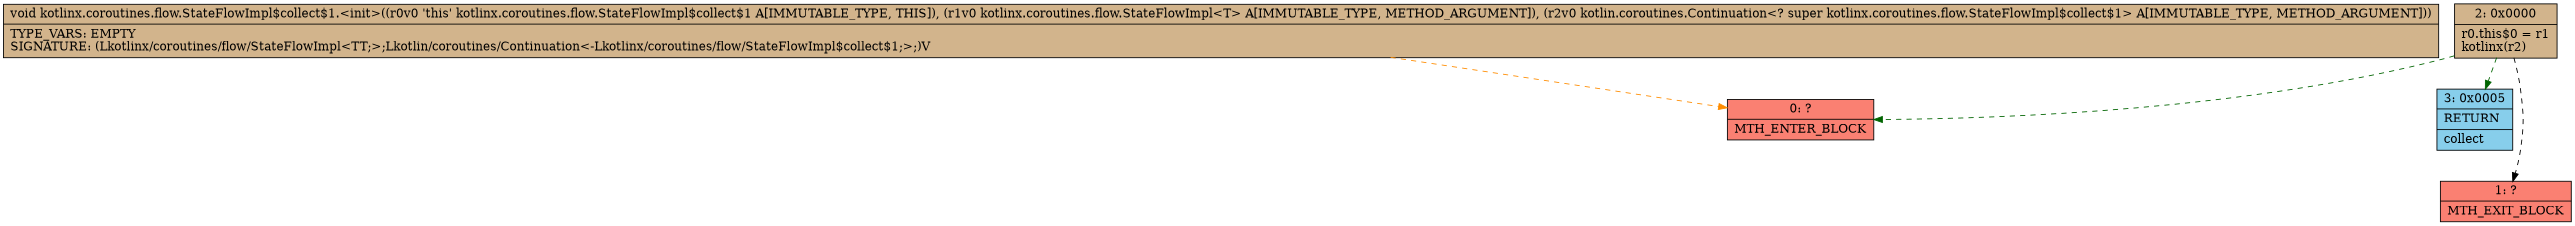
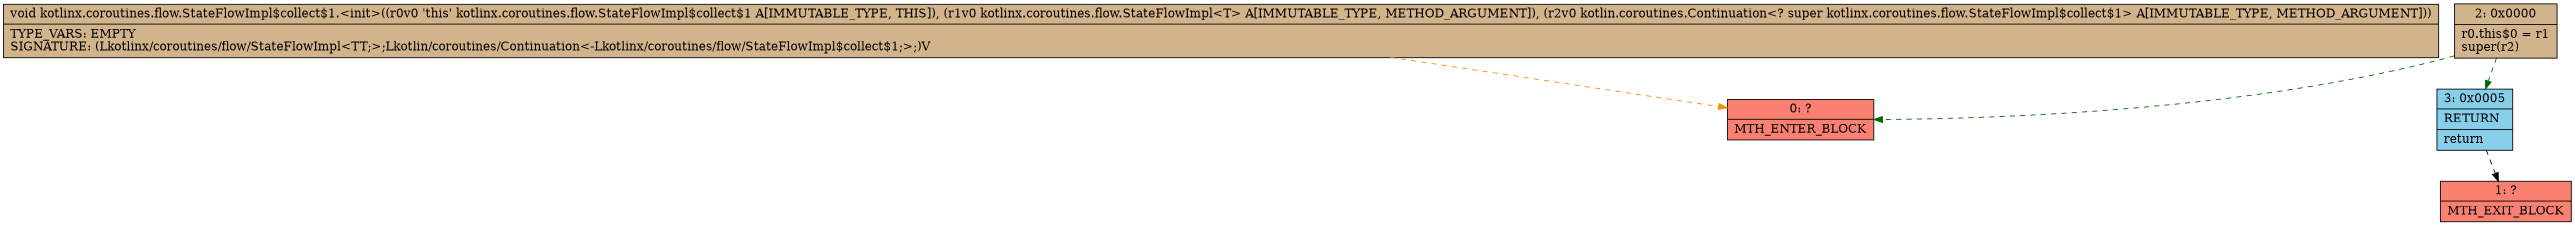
node "2: 0x0000": text "kotlinx(r2)" -> "super(r2)"
edge "2: 0x0000" -> "1: ?": now "3: 0x0005" -> "1: ?"
node "3: 0x0005": text "collect" -> "return"
